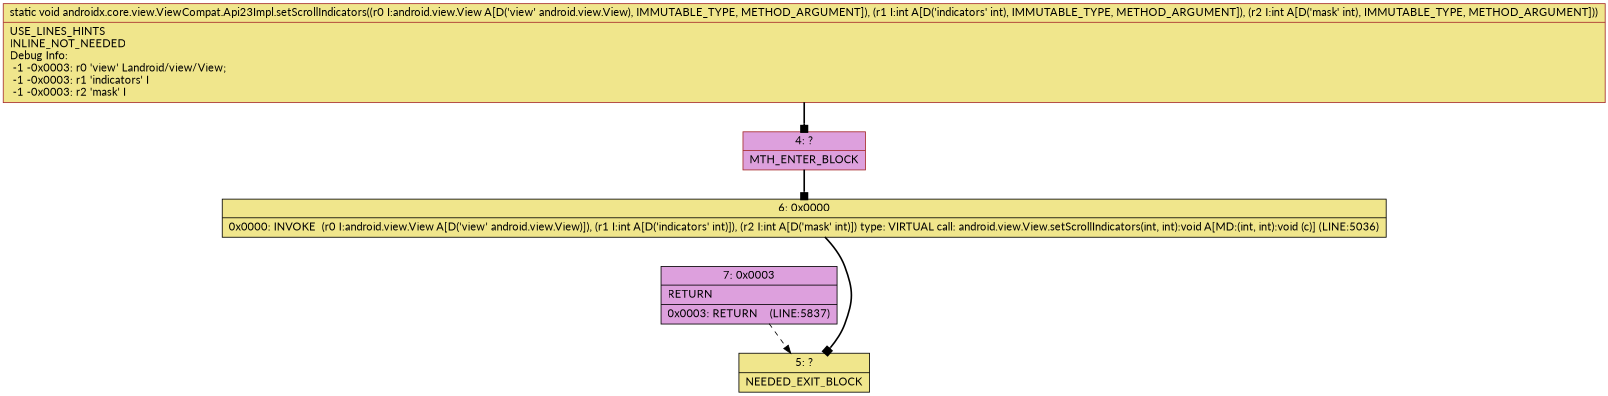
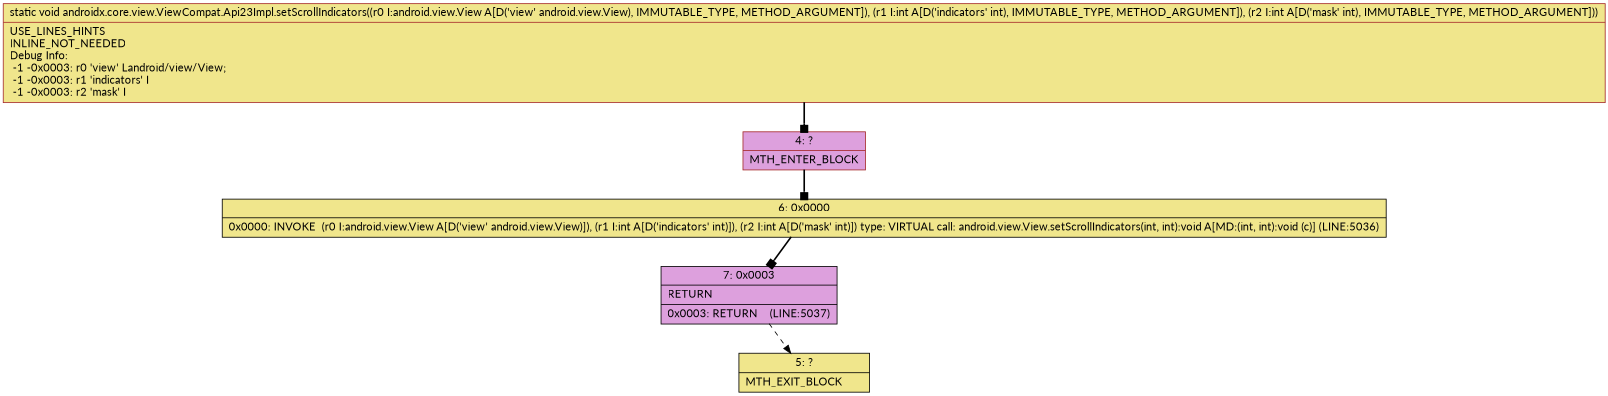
edge "6: 0x0000" -> "5: ?": now "6: 0x0000" -> "7: 0x0003"
node "7: 0x0003": text "0x0003: RETURN    (LINE:5837)" -> "0x0003: RETURN    (LINE:5037)"
node "5: ?": text "NEEDED_EXIT_BLOCK" -> "MTH_EXIT_BLOCK"
